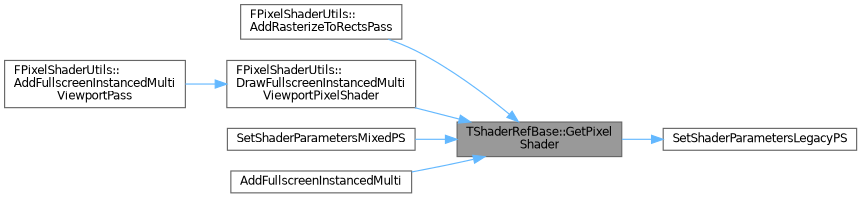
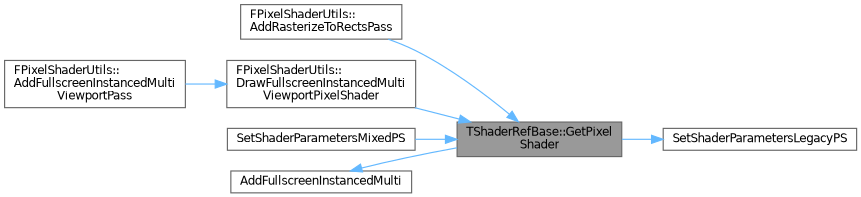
edge "AddFullscreenInstancedMulti" -> "TShaderRefBase::GetPixel Shader": reversed
